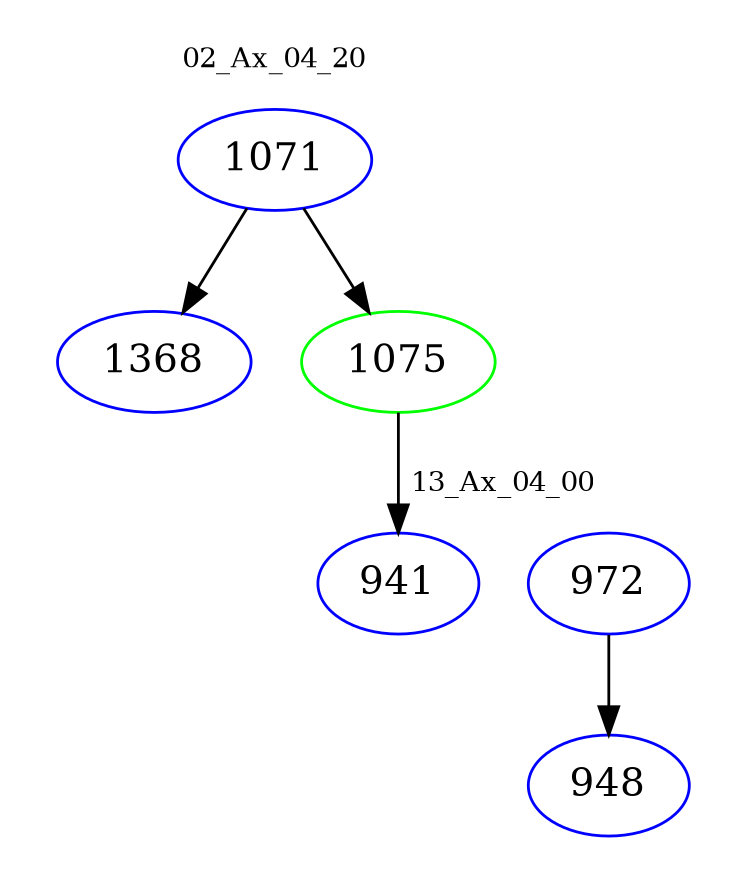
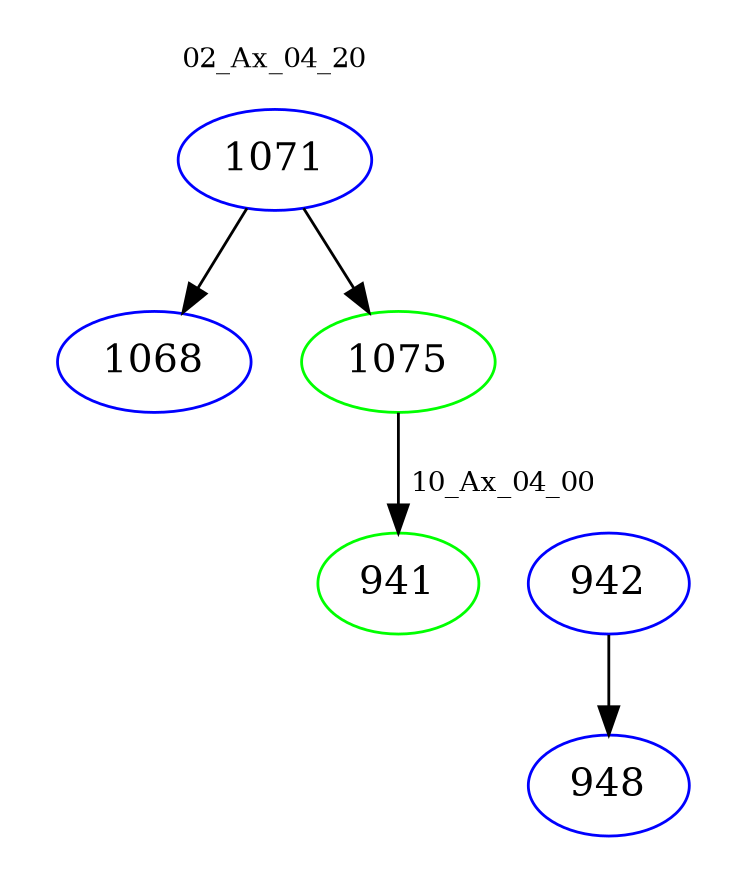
node "1368": label "1368" -> "1068"
cluster "13_Ax_04_00": label "13_Ax_04_00" -> "10_Ax_04_00"
node "941": color blue -> green
node "972": label "972" -> "942"
